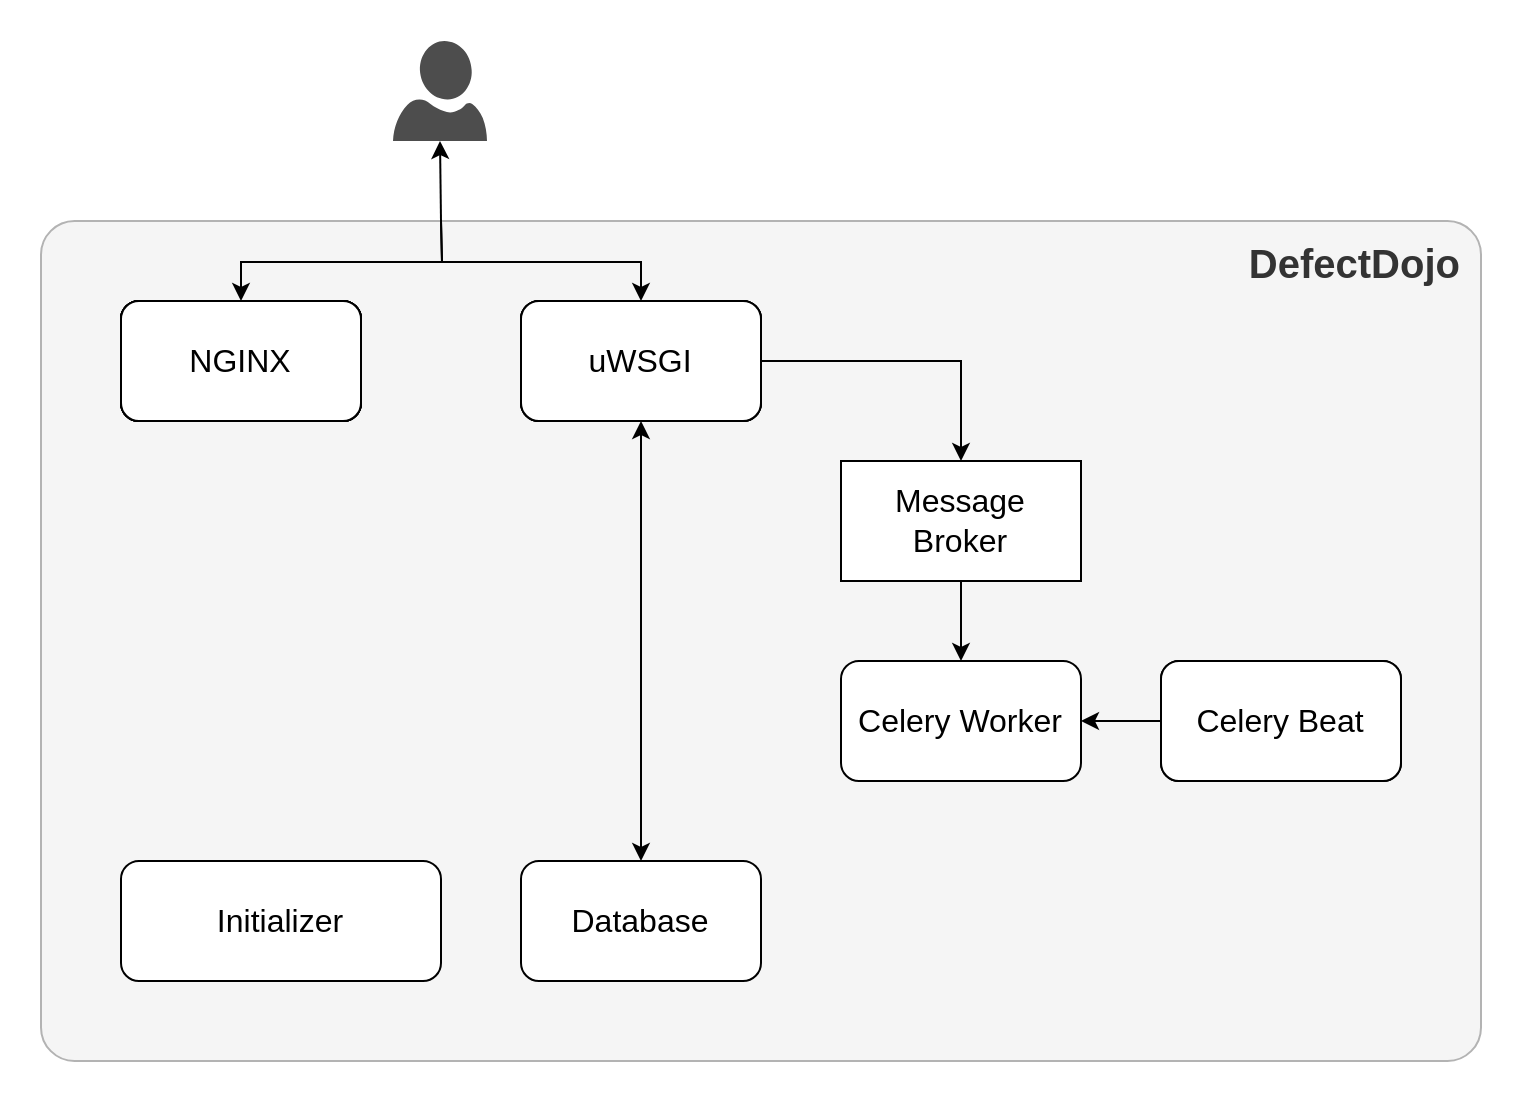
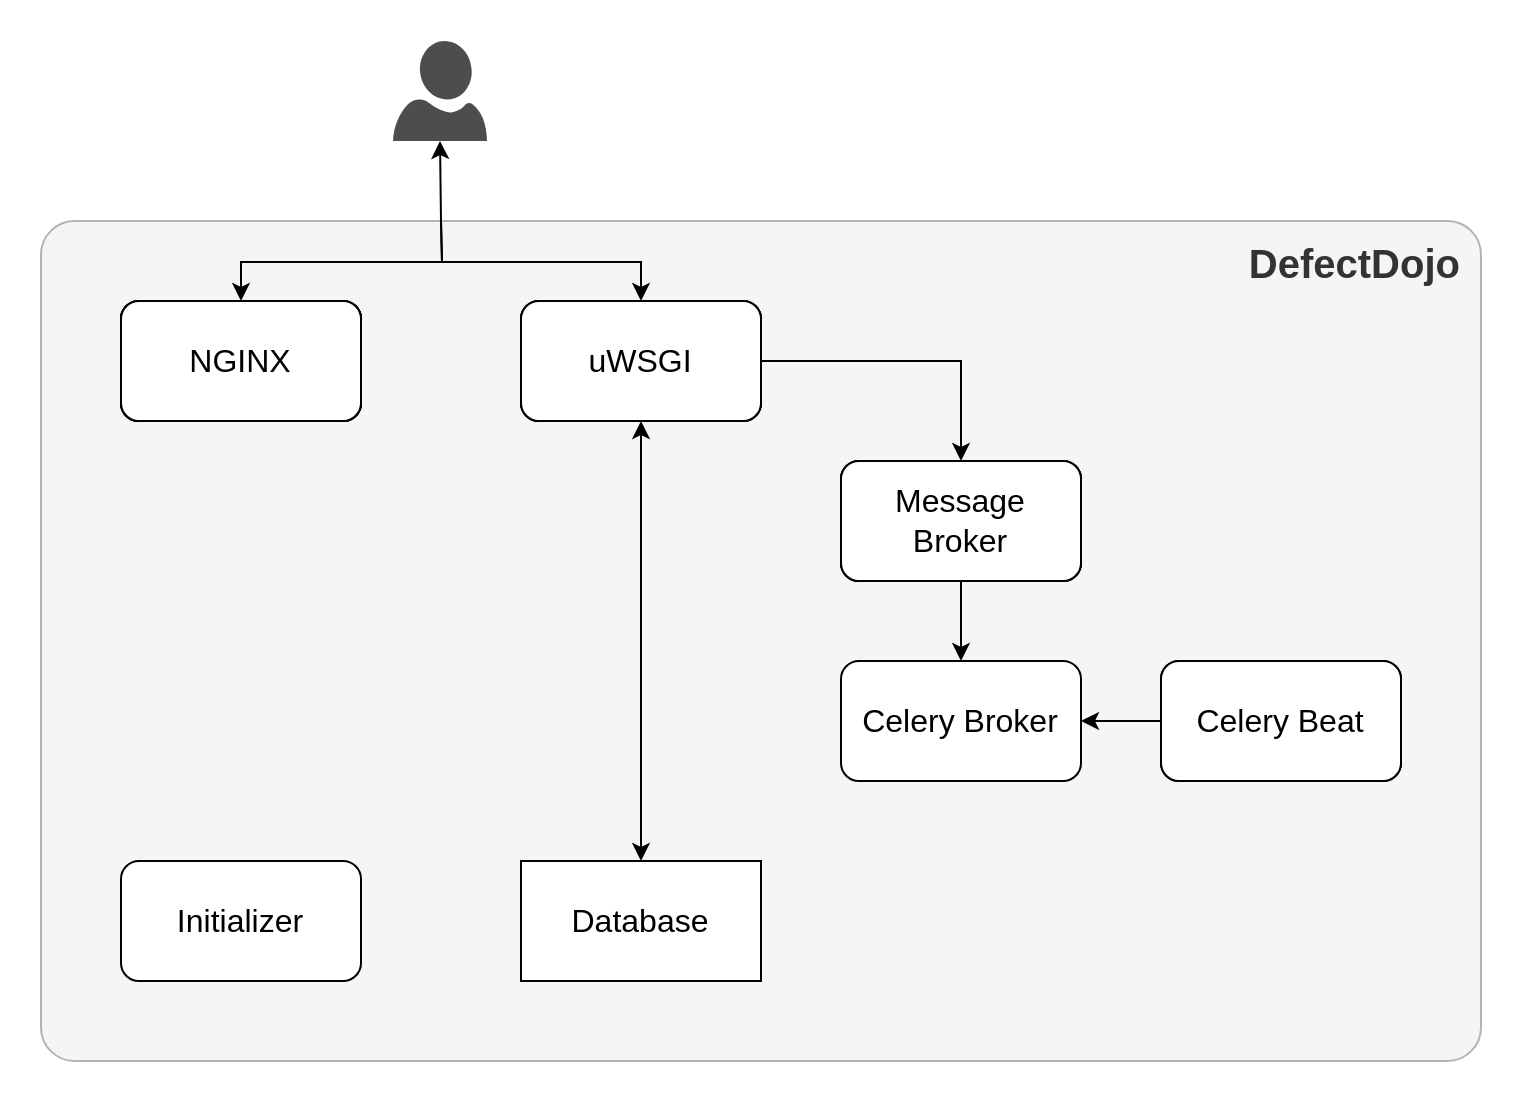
node "Message Broker": shape rectangle -> rounded rectangle
node "Celery Worker": label "Celery Worker" -> "Celery Broker"
node "Initializer": size 320x120 -> 240x120
node "Database": shape rounded rectangle -> rectangle
